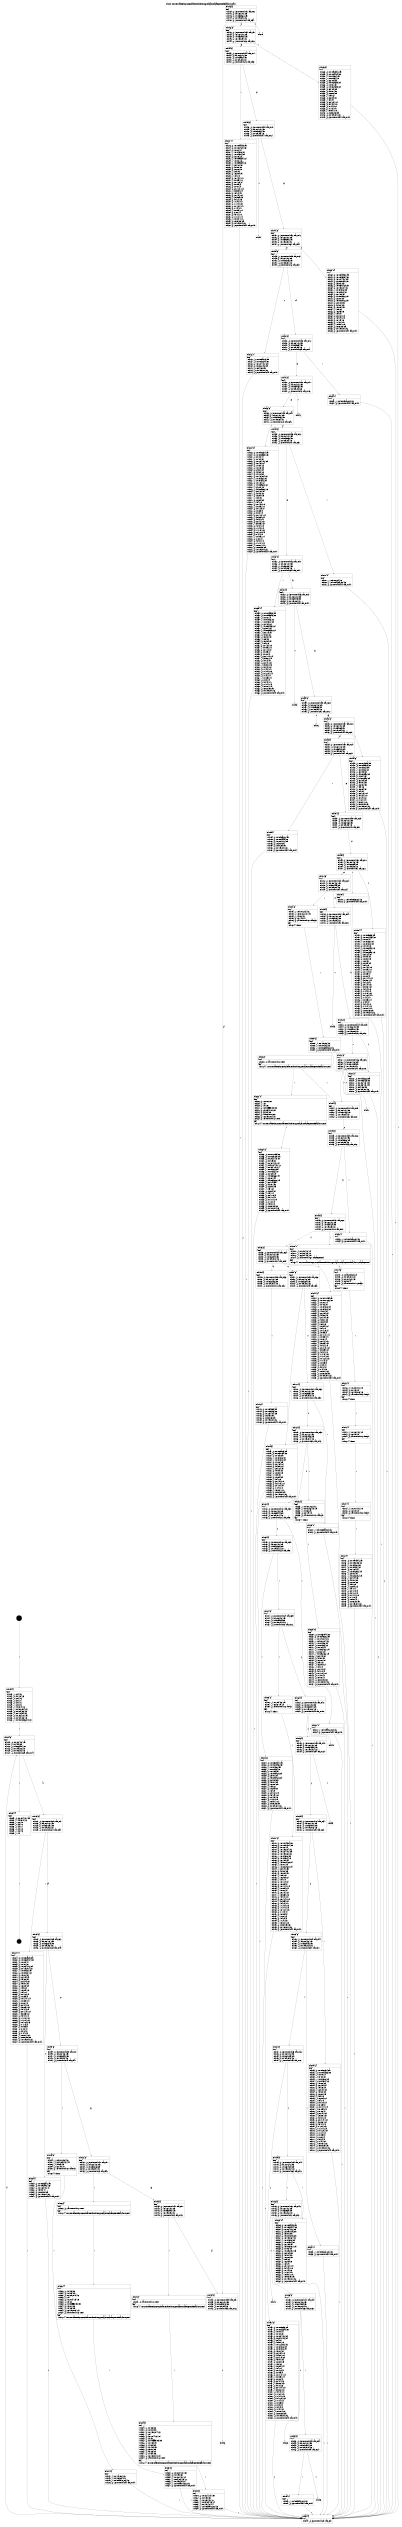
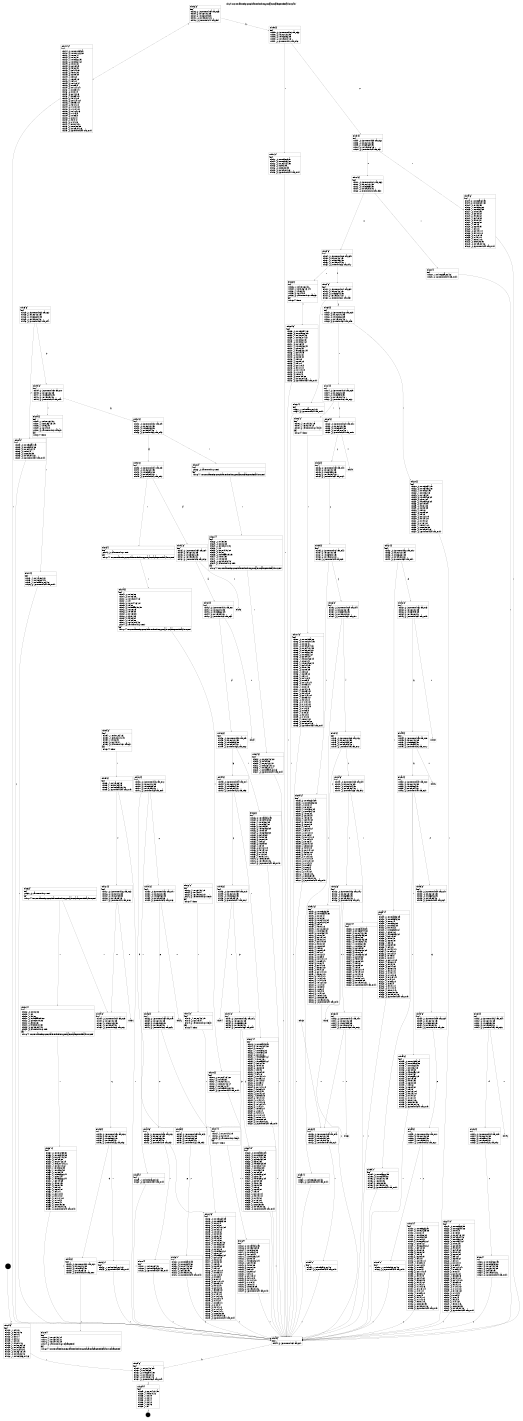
edge "0x4019ea [25]" -> "0x401a03 [25]": reversed
edge "0x401a4e [25]" -> "0x401a67 [25]": now "0x401a4e [25]" -> "0x402125 [169]"
edge "0x401acb [25]" -> "0x401eb9 [27]": now "0x401ab2 [25]" -> "0x401eb9 [27]"
node "0x401b16 [25]": removed
edge "0x401b48 [25]" -> "0x401b61 [25]": now "0x401eeb [23]" -> "0x401b61 [25]"
edge "0x40196d [25]" -> "0x401954 [25]": reversed
edge "0x401bac [25]" -> "0x401bc5 [25]": removed, label "14"
edge "0x401bc5 [25]" -> "0x401bf7 [25]": now "0x401bde [25]" -> "0x401bf7 [25]"
node "0x40271f [23]": removed
node "0x4018d7 [25]": removed
node "0x4029c9": removed
edge "0x401d55 [25]" -> "0x401d6e": reversed
